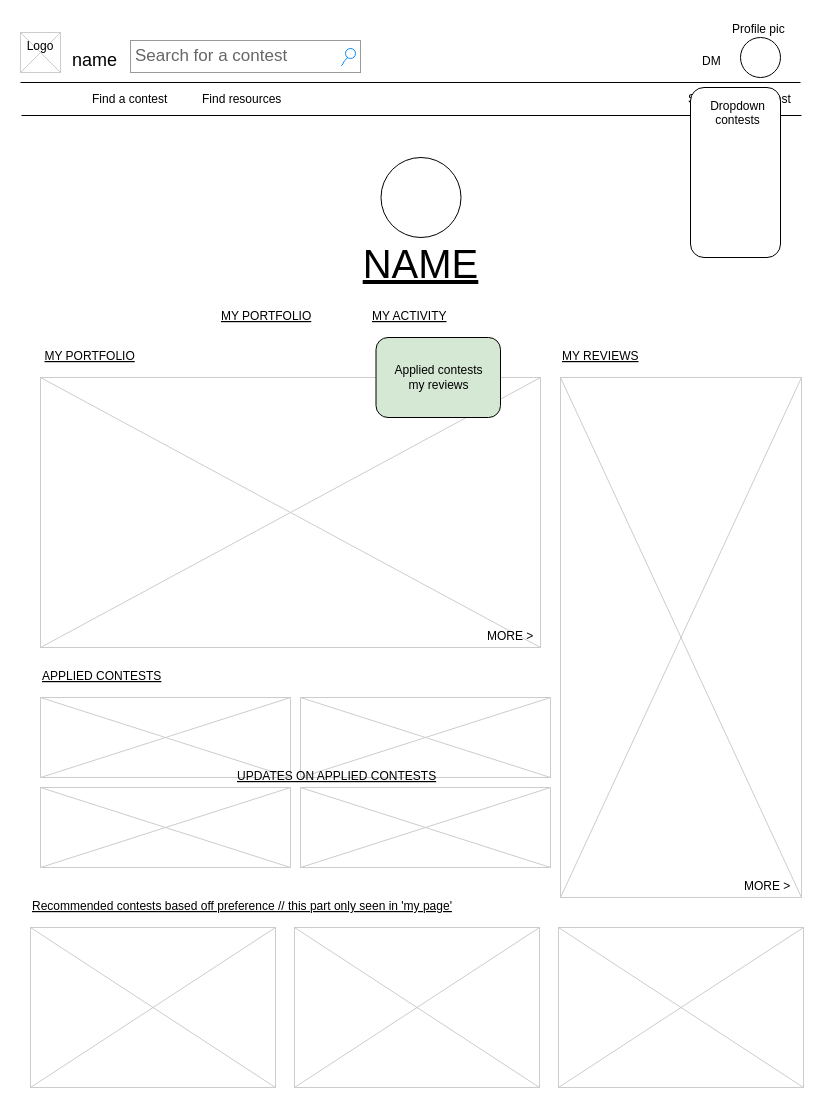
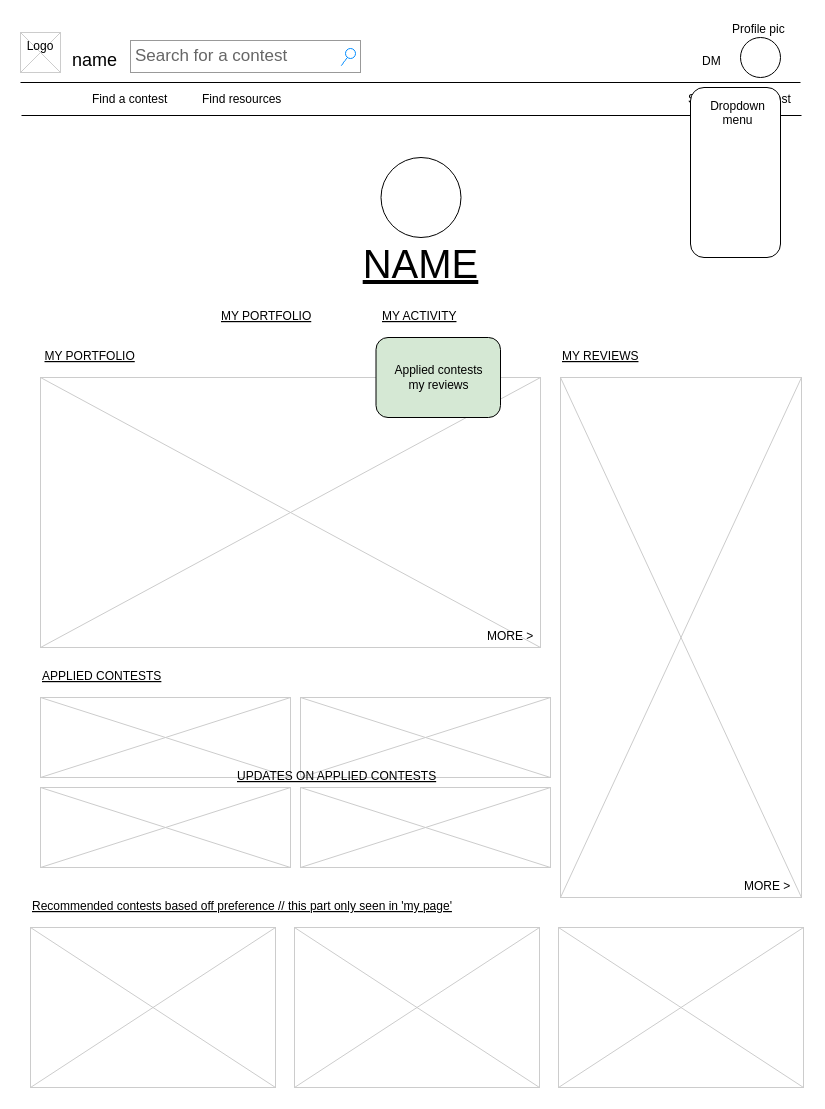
node "Dropdown contests": label "Dropdown contests" -> "Dropdown menu"
node "MY ACTIVITY": moved (408, 318) -> (418, 318)
